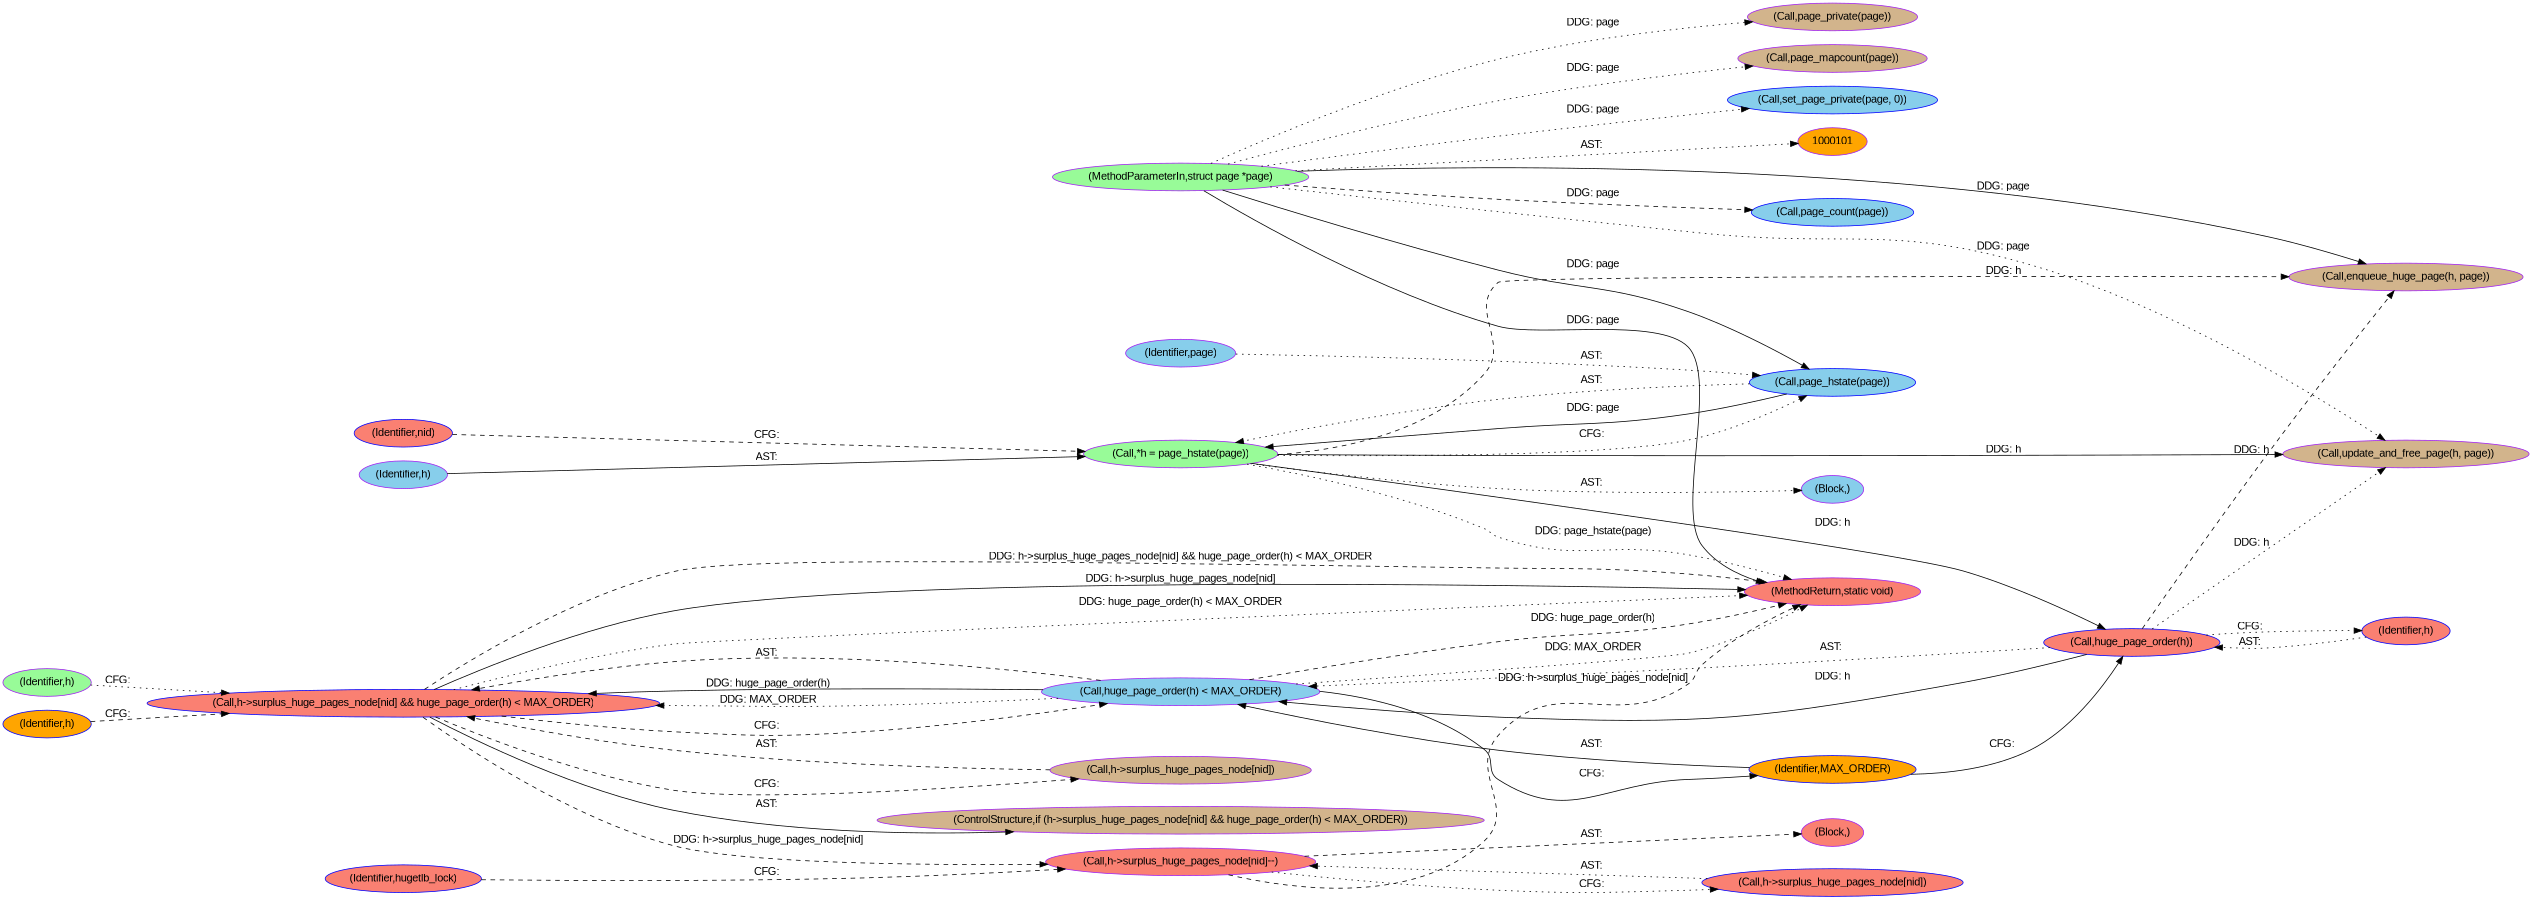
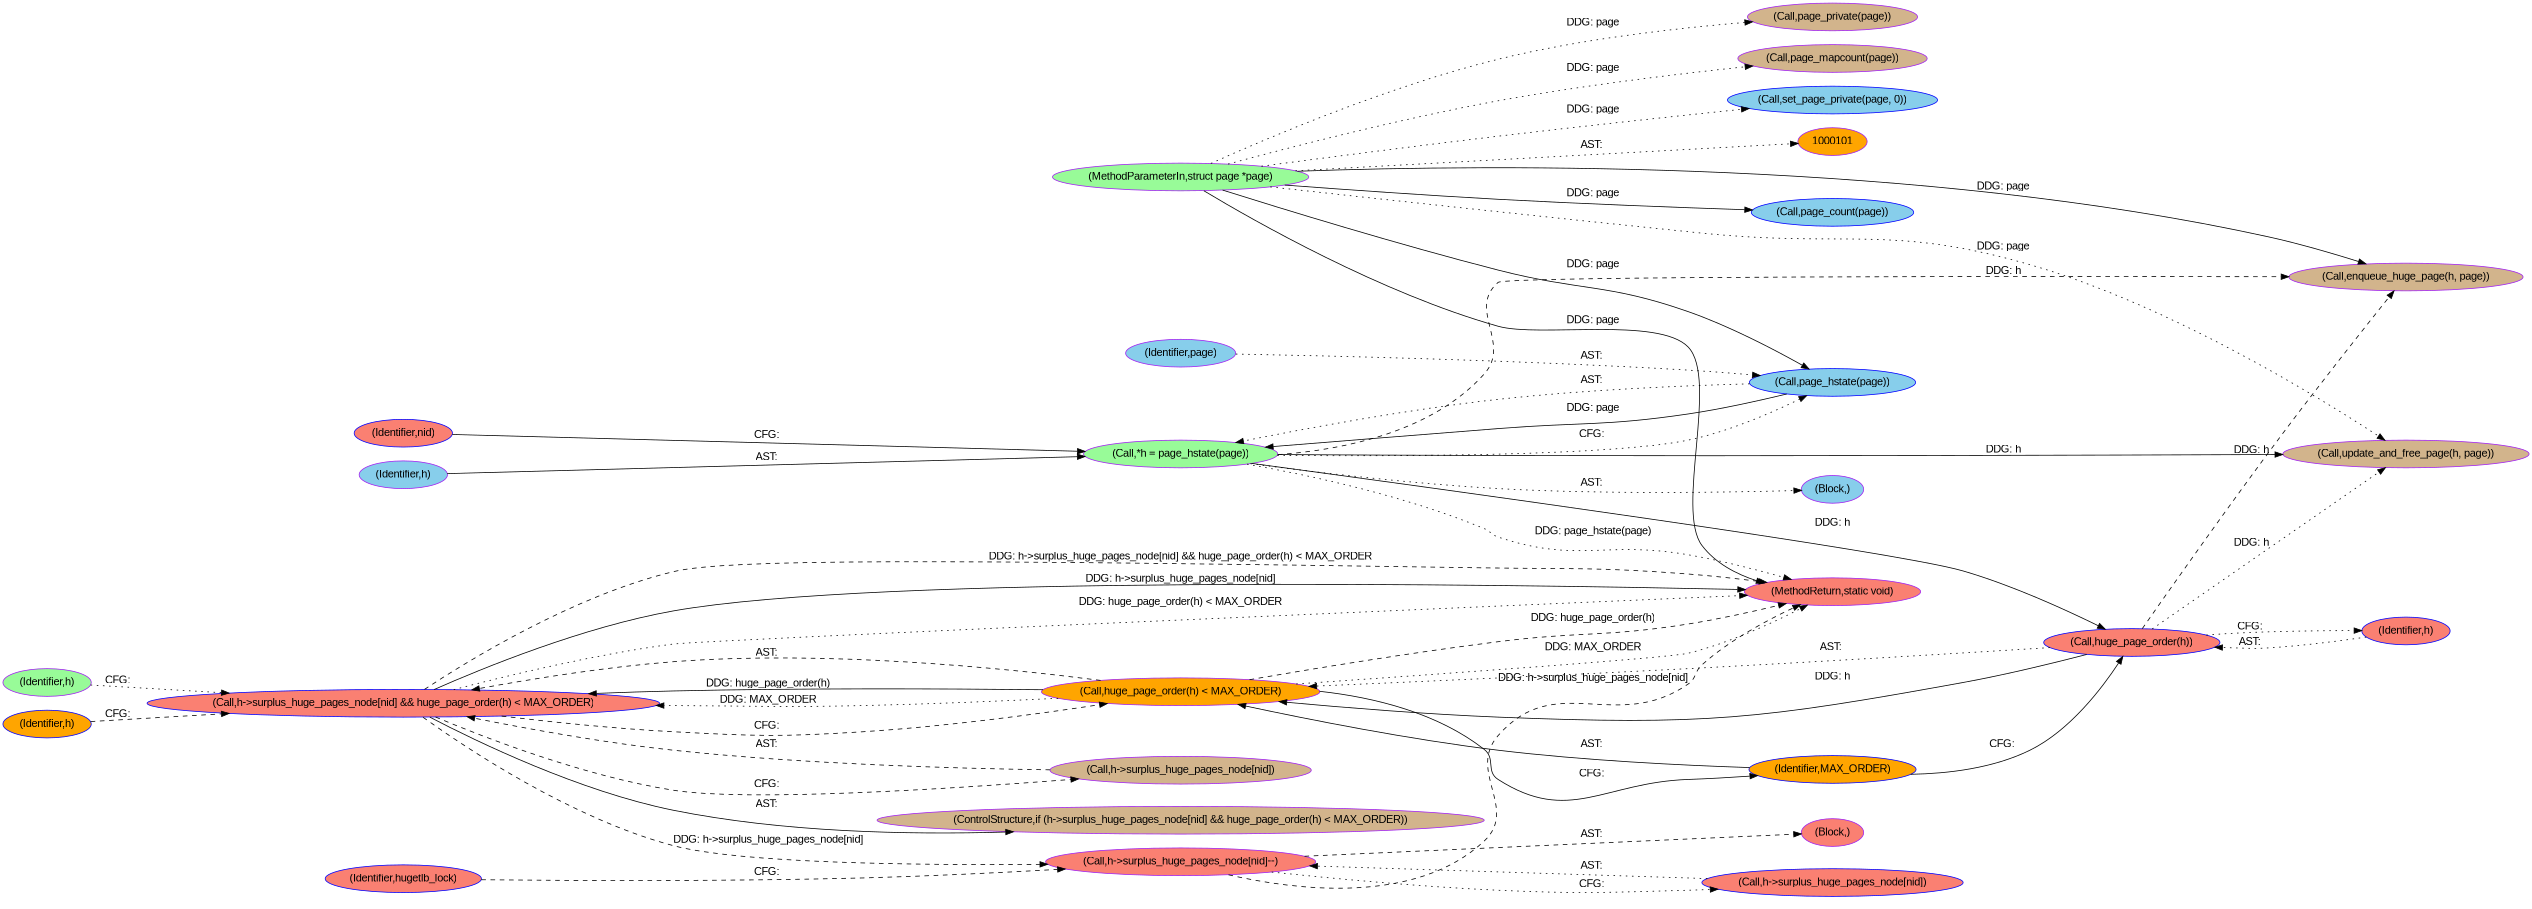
edge "(MethodParameterIn,struct page *page)" -> "(Call,page_count(page))": style dashed -> solid
edge "(Identifier,nid)" -> "(Call,*h = page_hstate(page))": style dashed -> solid
node "(Call,huge_page_order(h) < MAX_ORDER)": fillcolor skyblue -> orange
